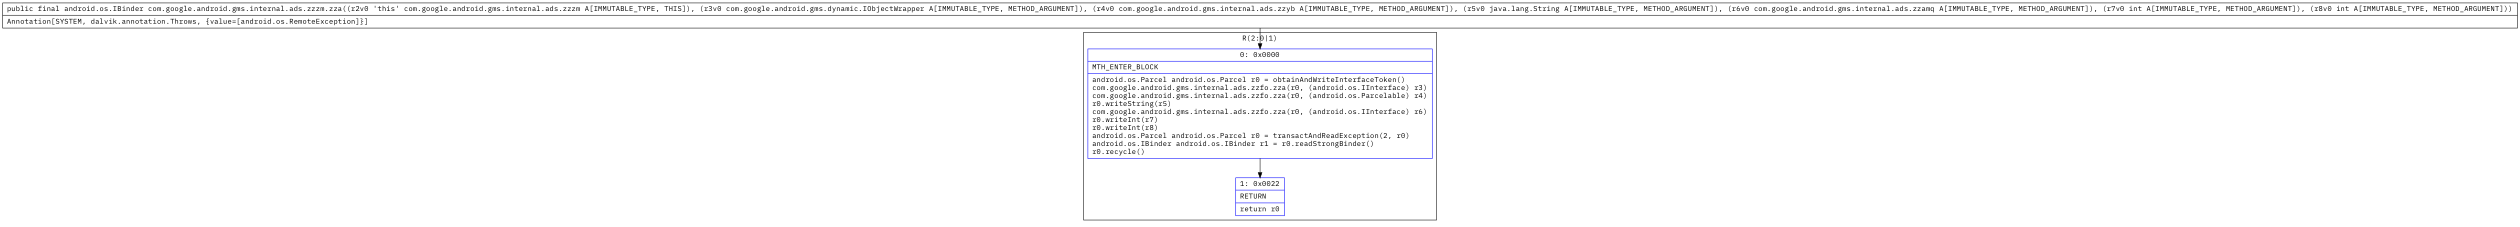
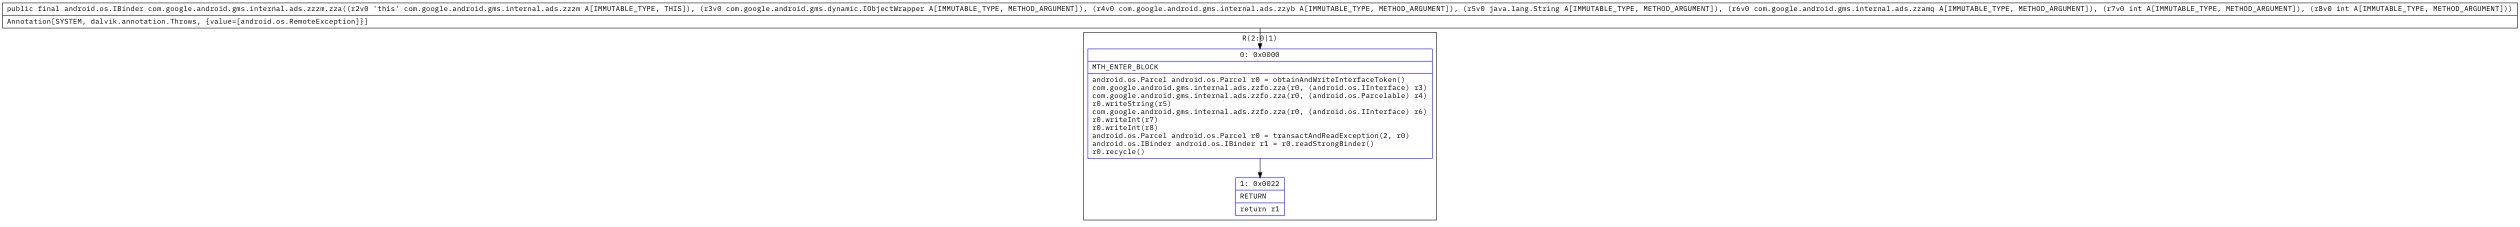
node "1: 0x0022": text "return r0" -> "return r1"
